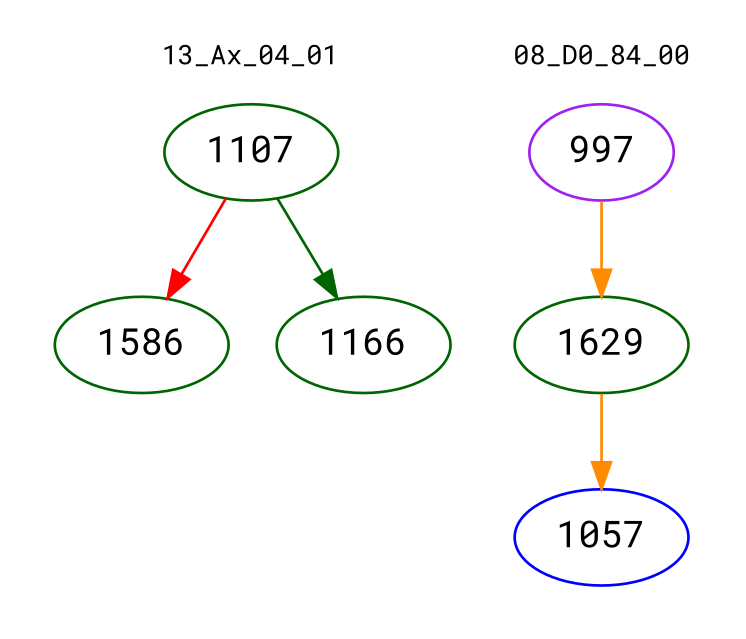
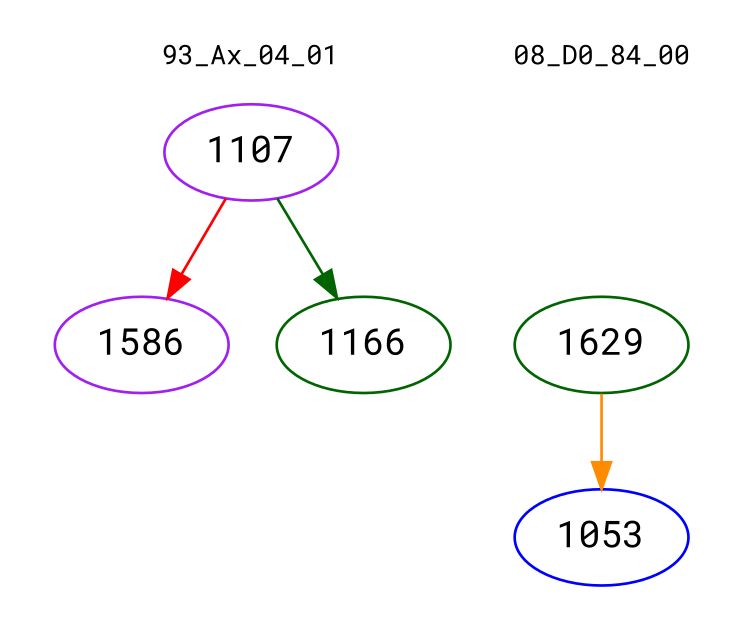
cluster "13_Ax_04_01": label "13_Ax_04_01" -> "93_Ax_04_01"
node "1107": color darkgreen -> purple
node "997": removed
node "1586": color darkgreen -> purple
node "1057": label "1057" -> "1053"
